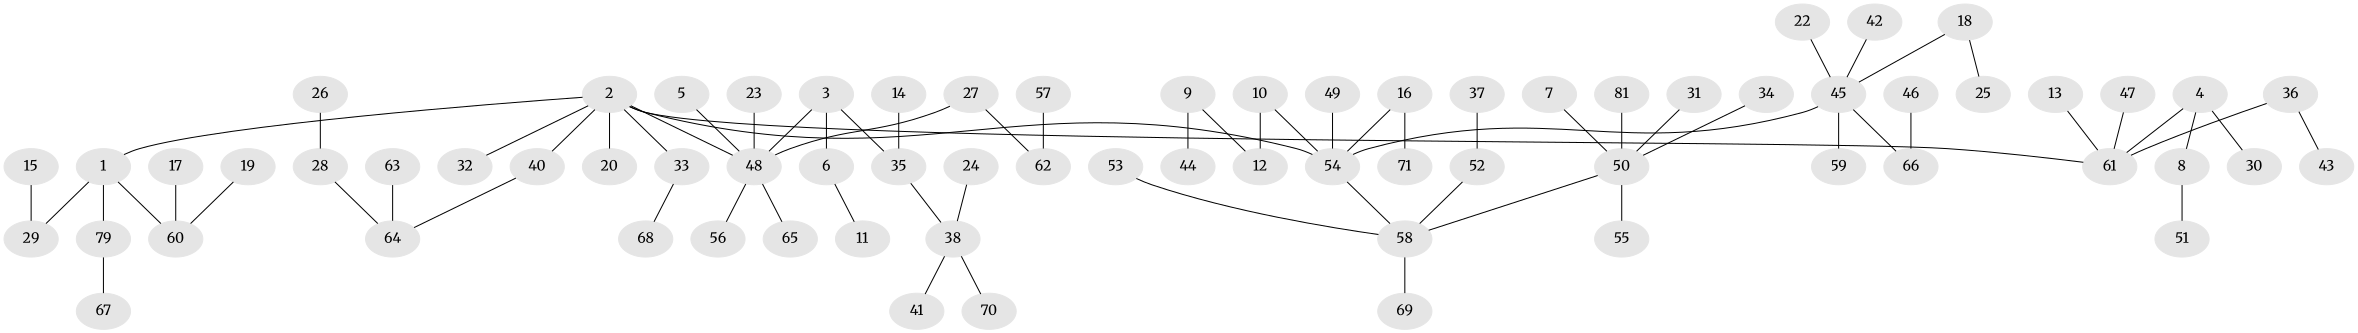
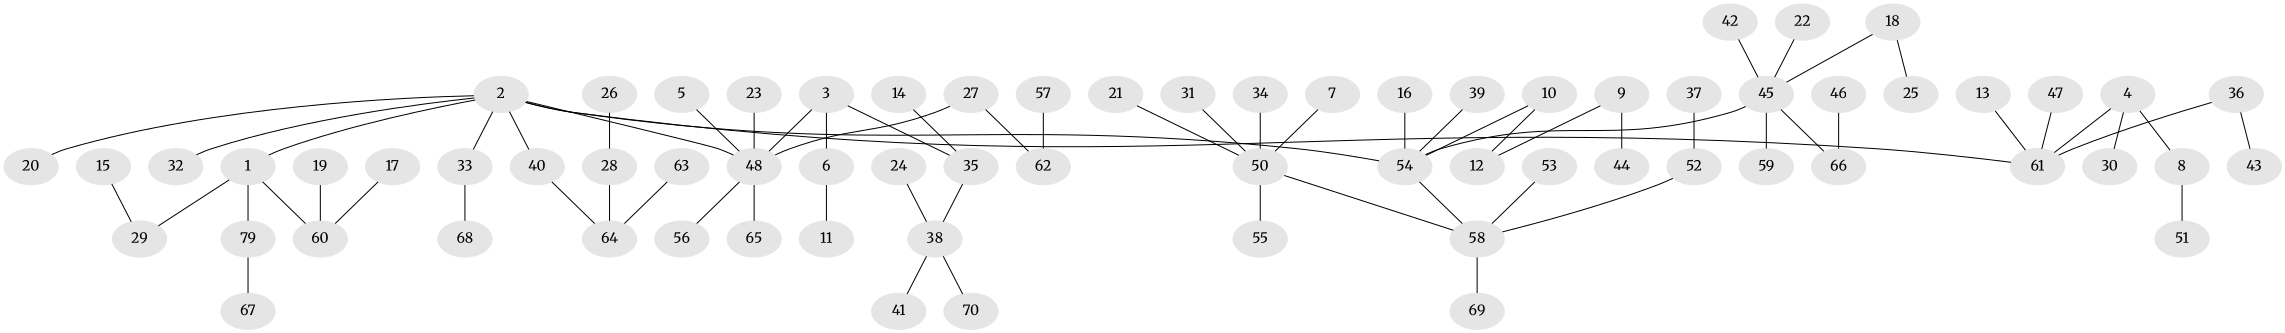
node "49": label "49" -> "39"
node "81": label "81" -> "21"
node "71": removed
